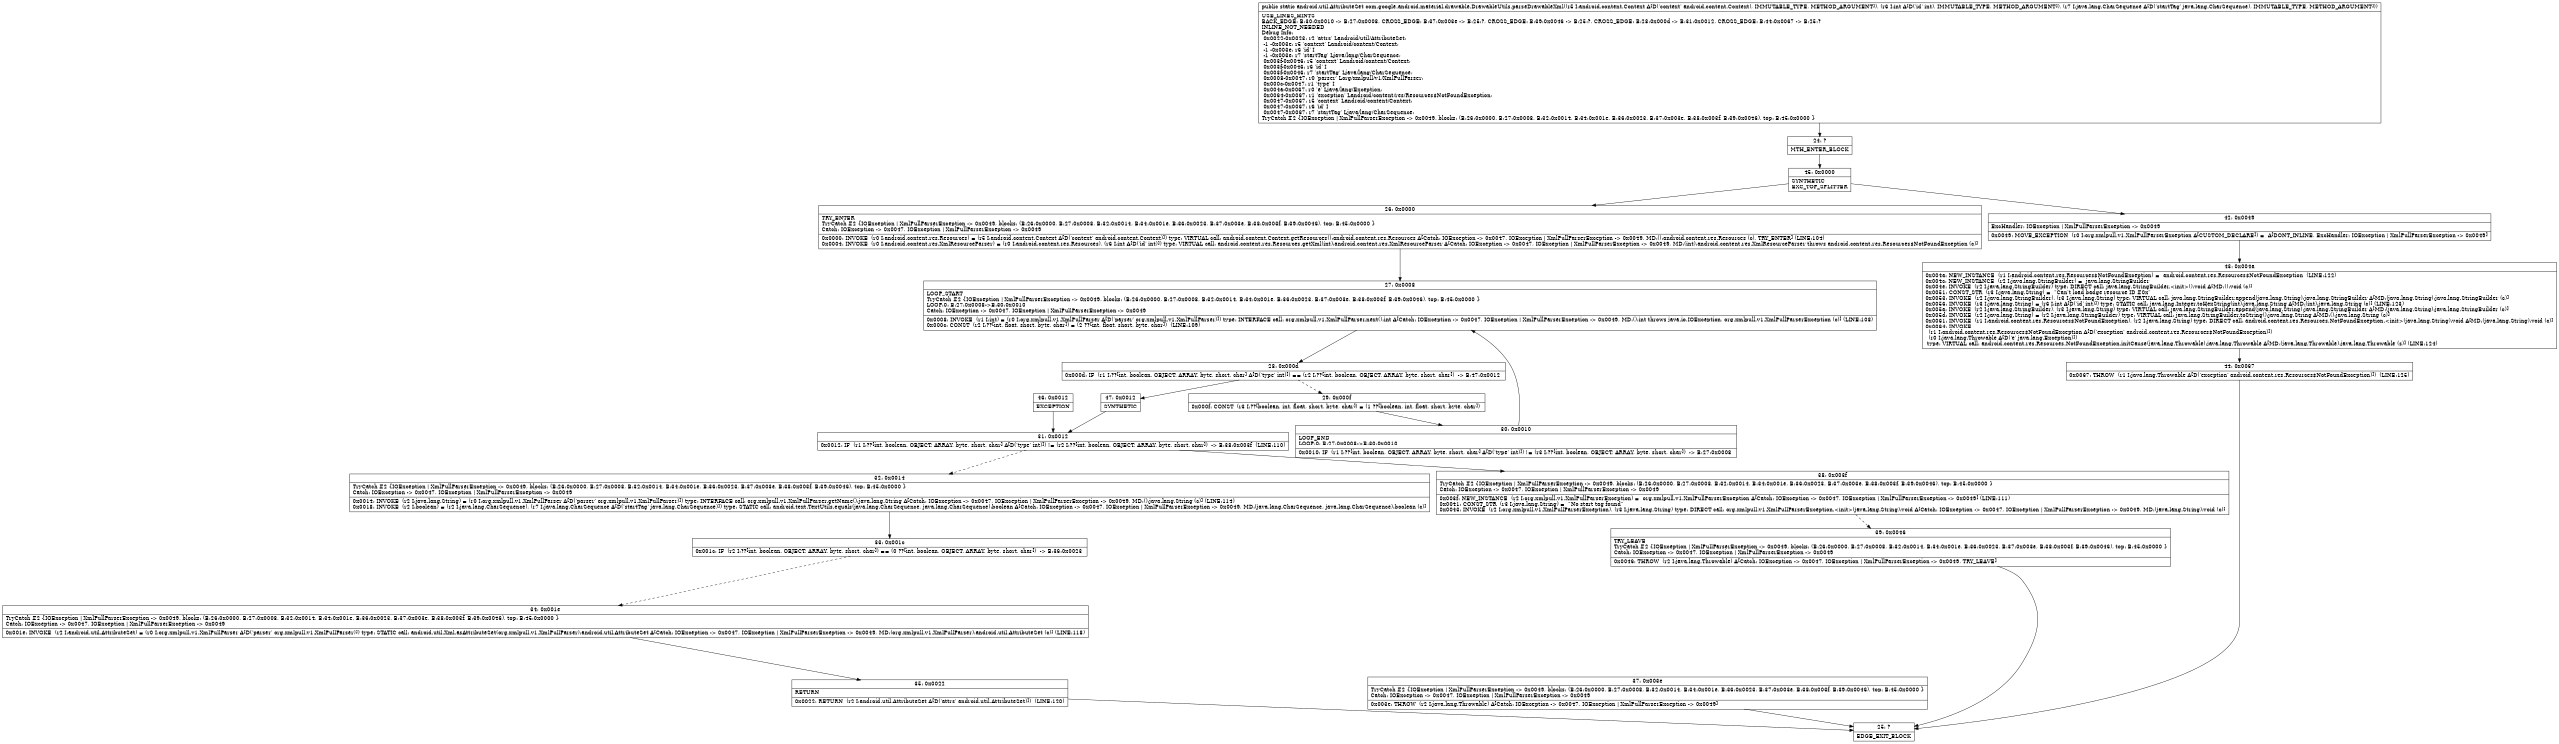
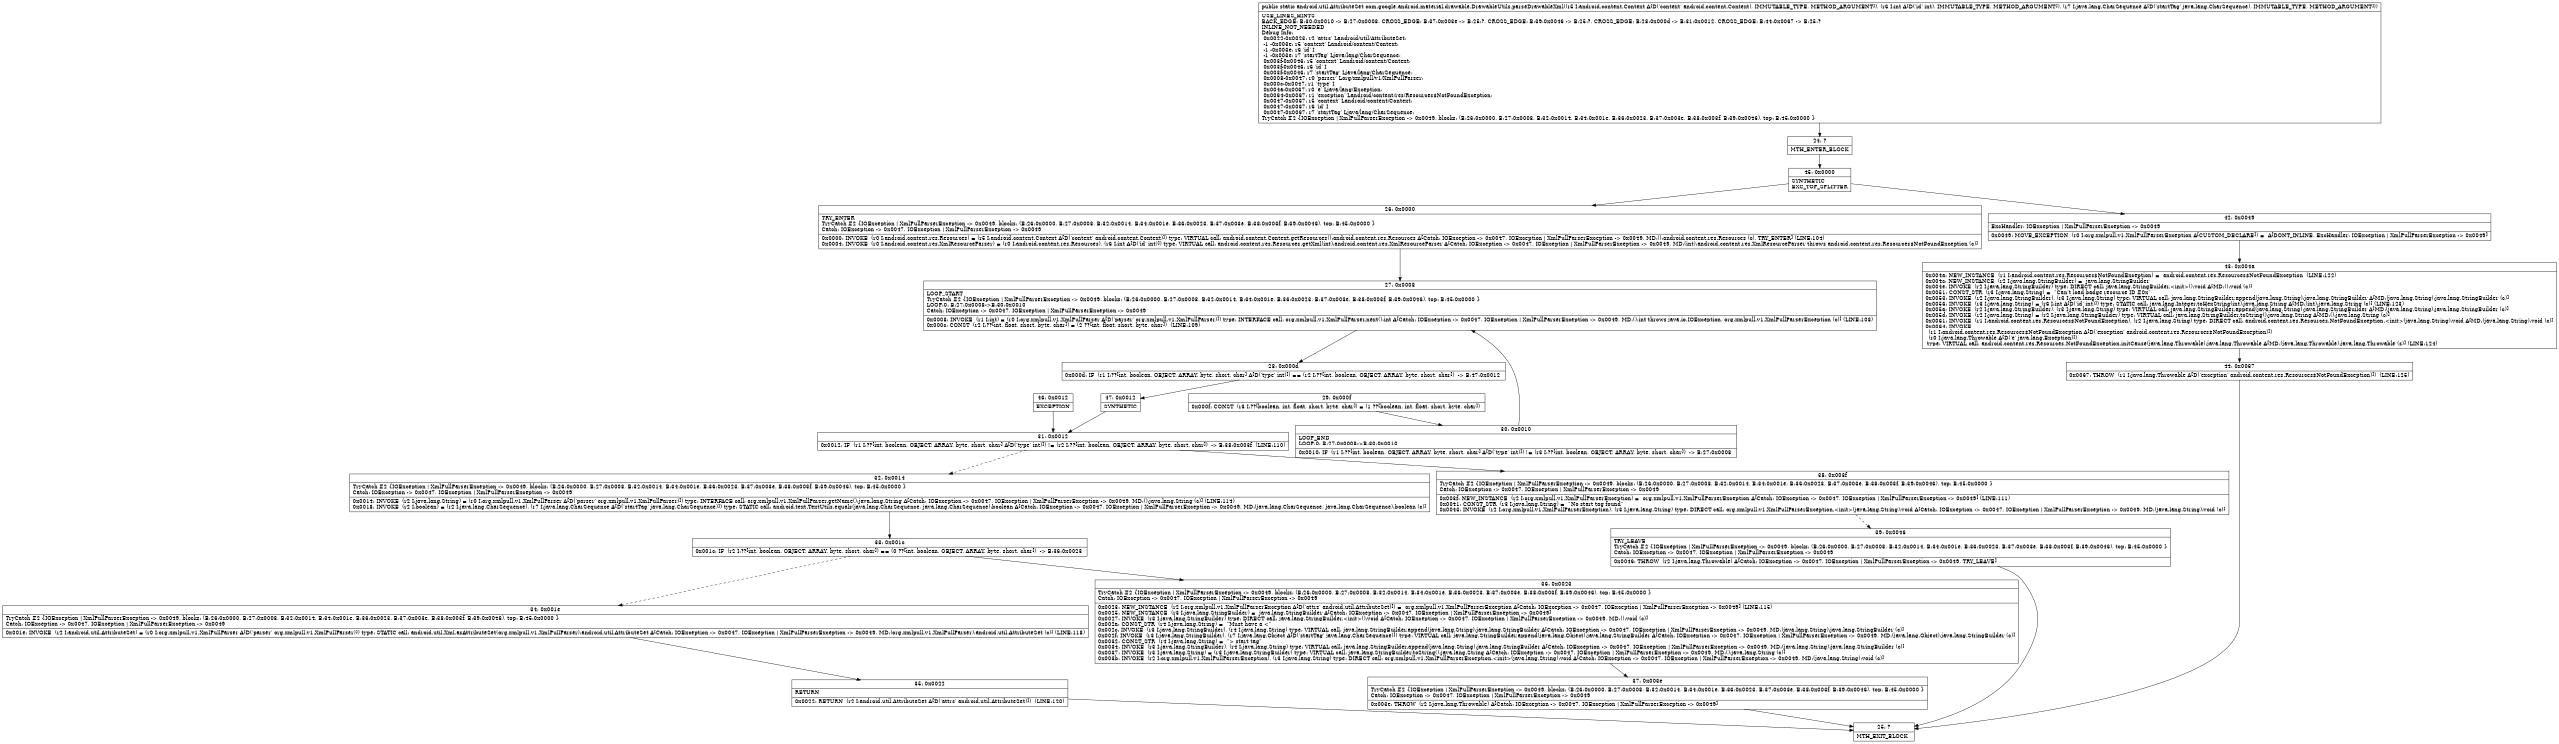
edge "28: 0x000d" -> "29: 0x000f": removed
node "36: 0x0023": added
node "25: ?": text "EDGE_EXIT_BLOCK" -> "MTH_EXIT_BLOCK"
